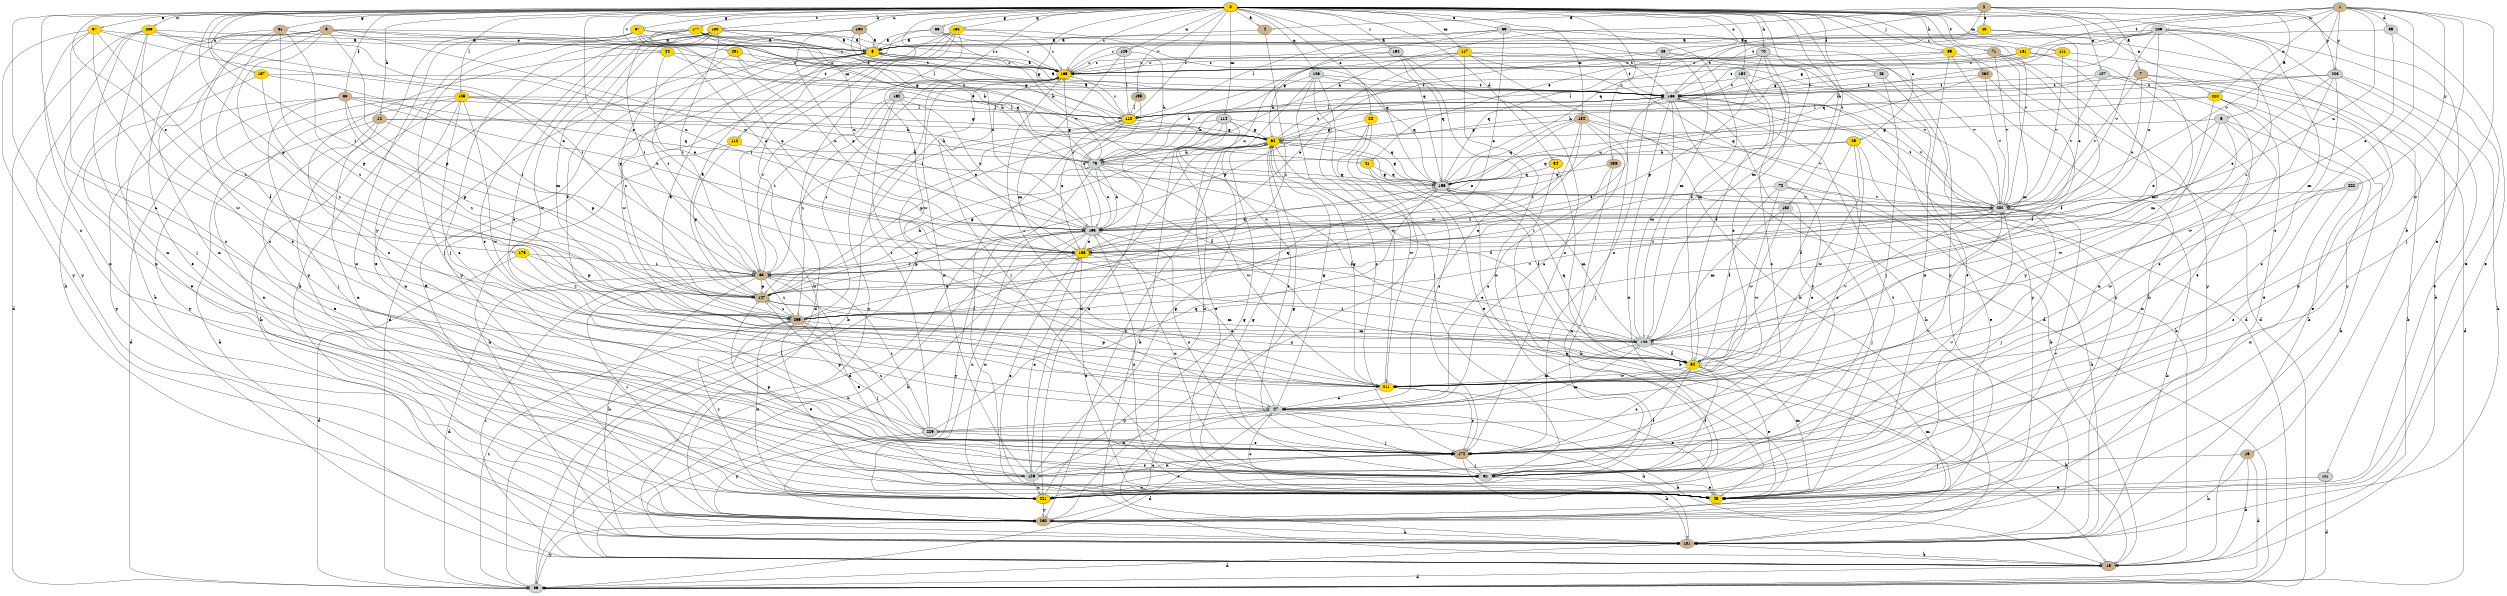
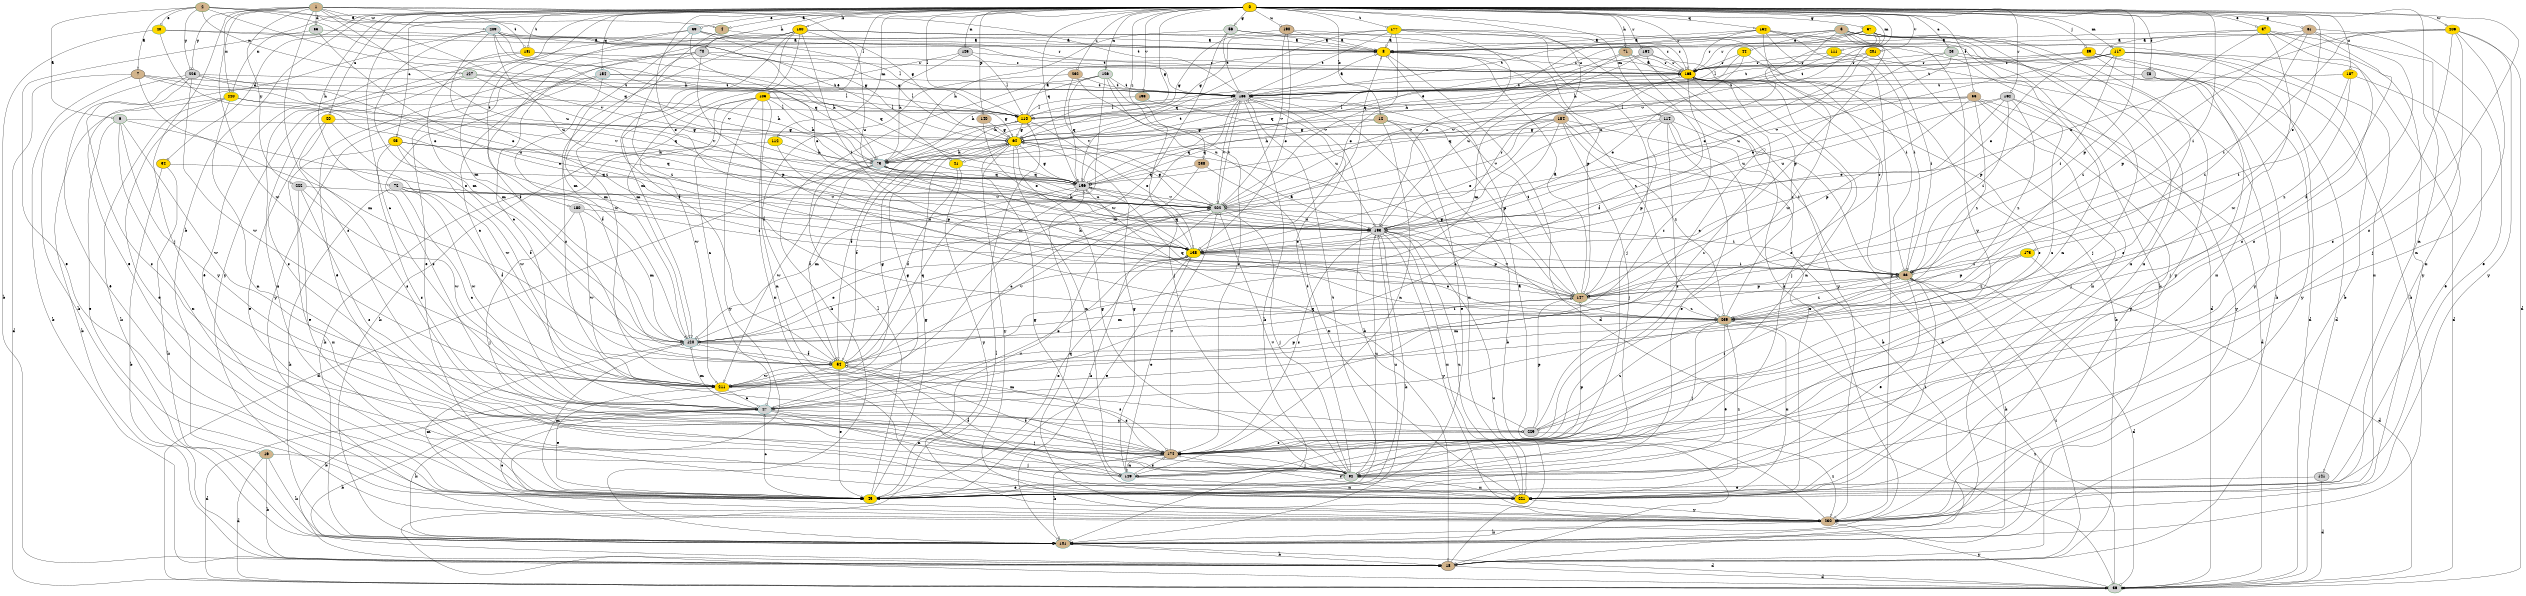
node "140": added
edge "229" -> "230": label "y" -> "z"
